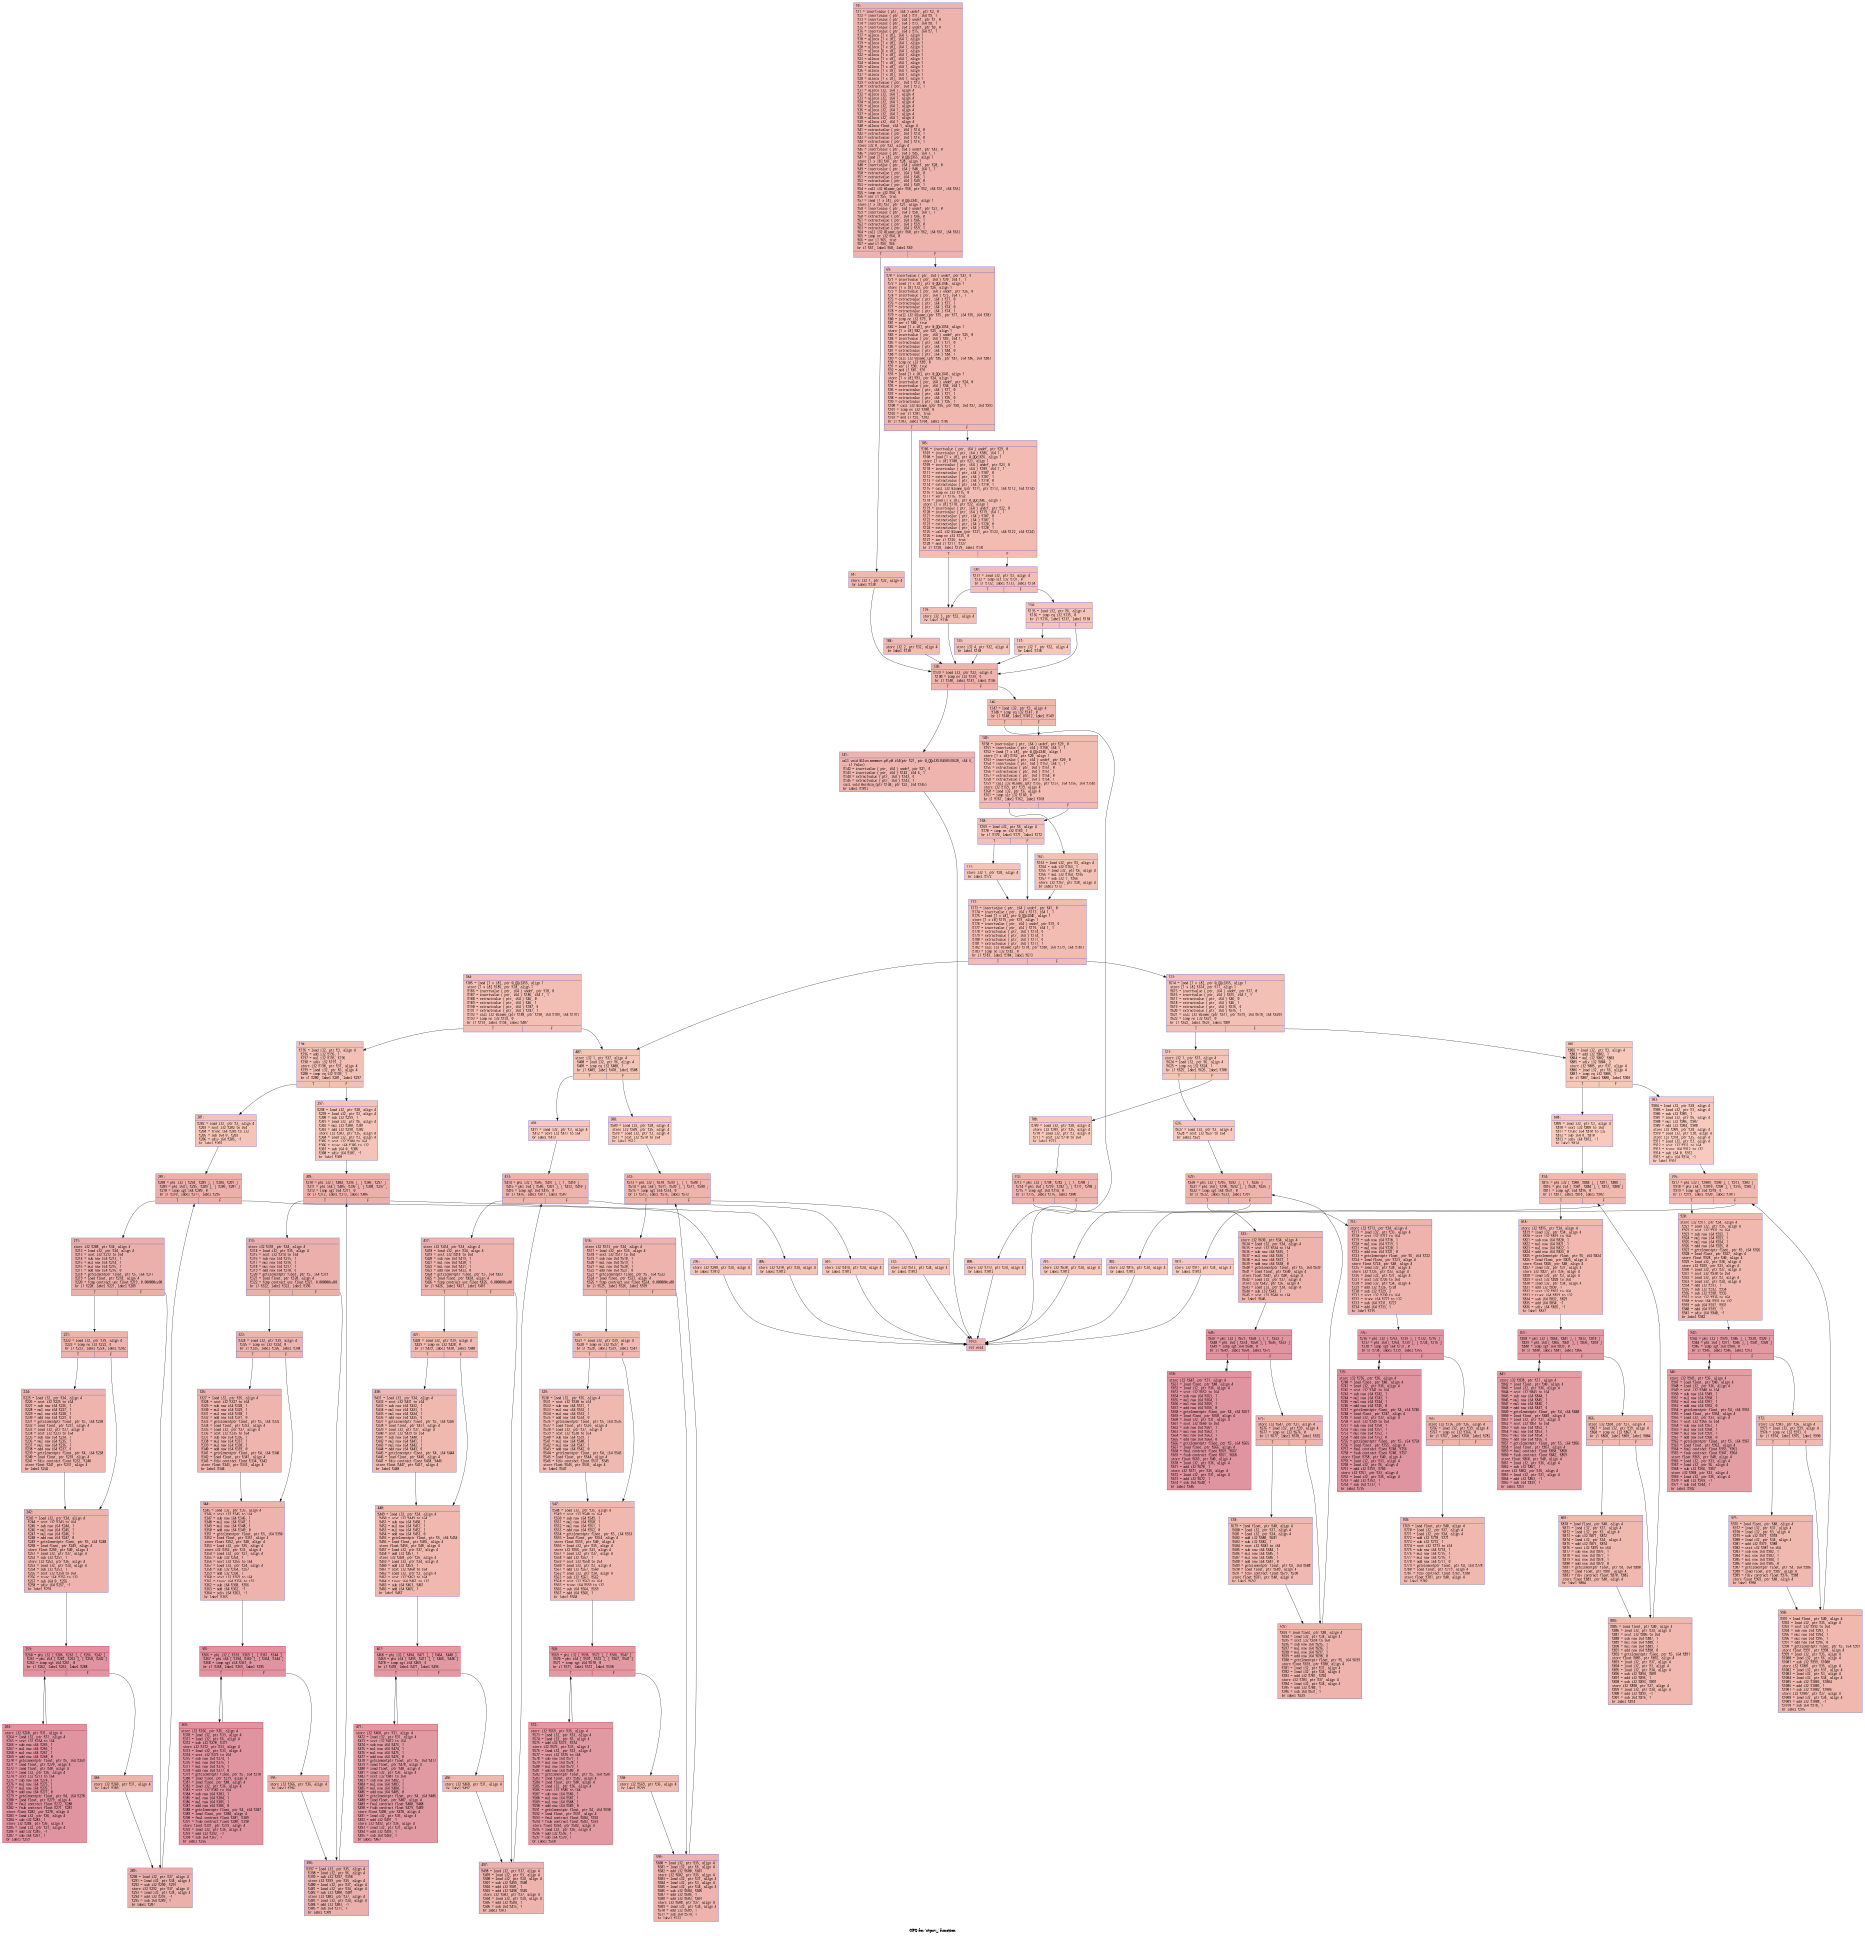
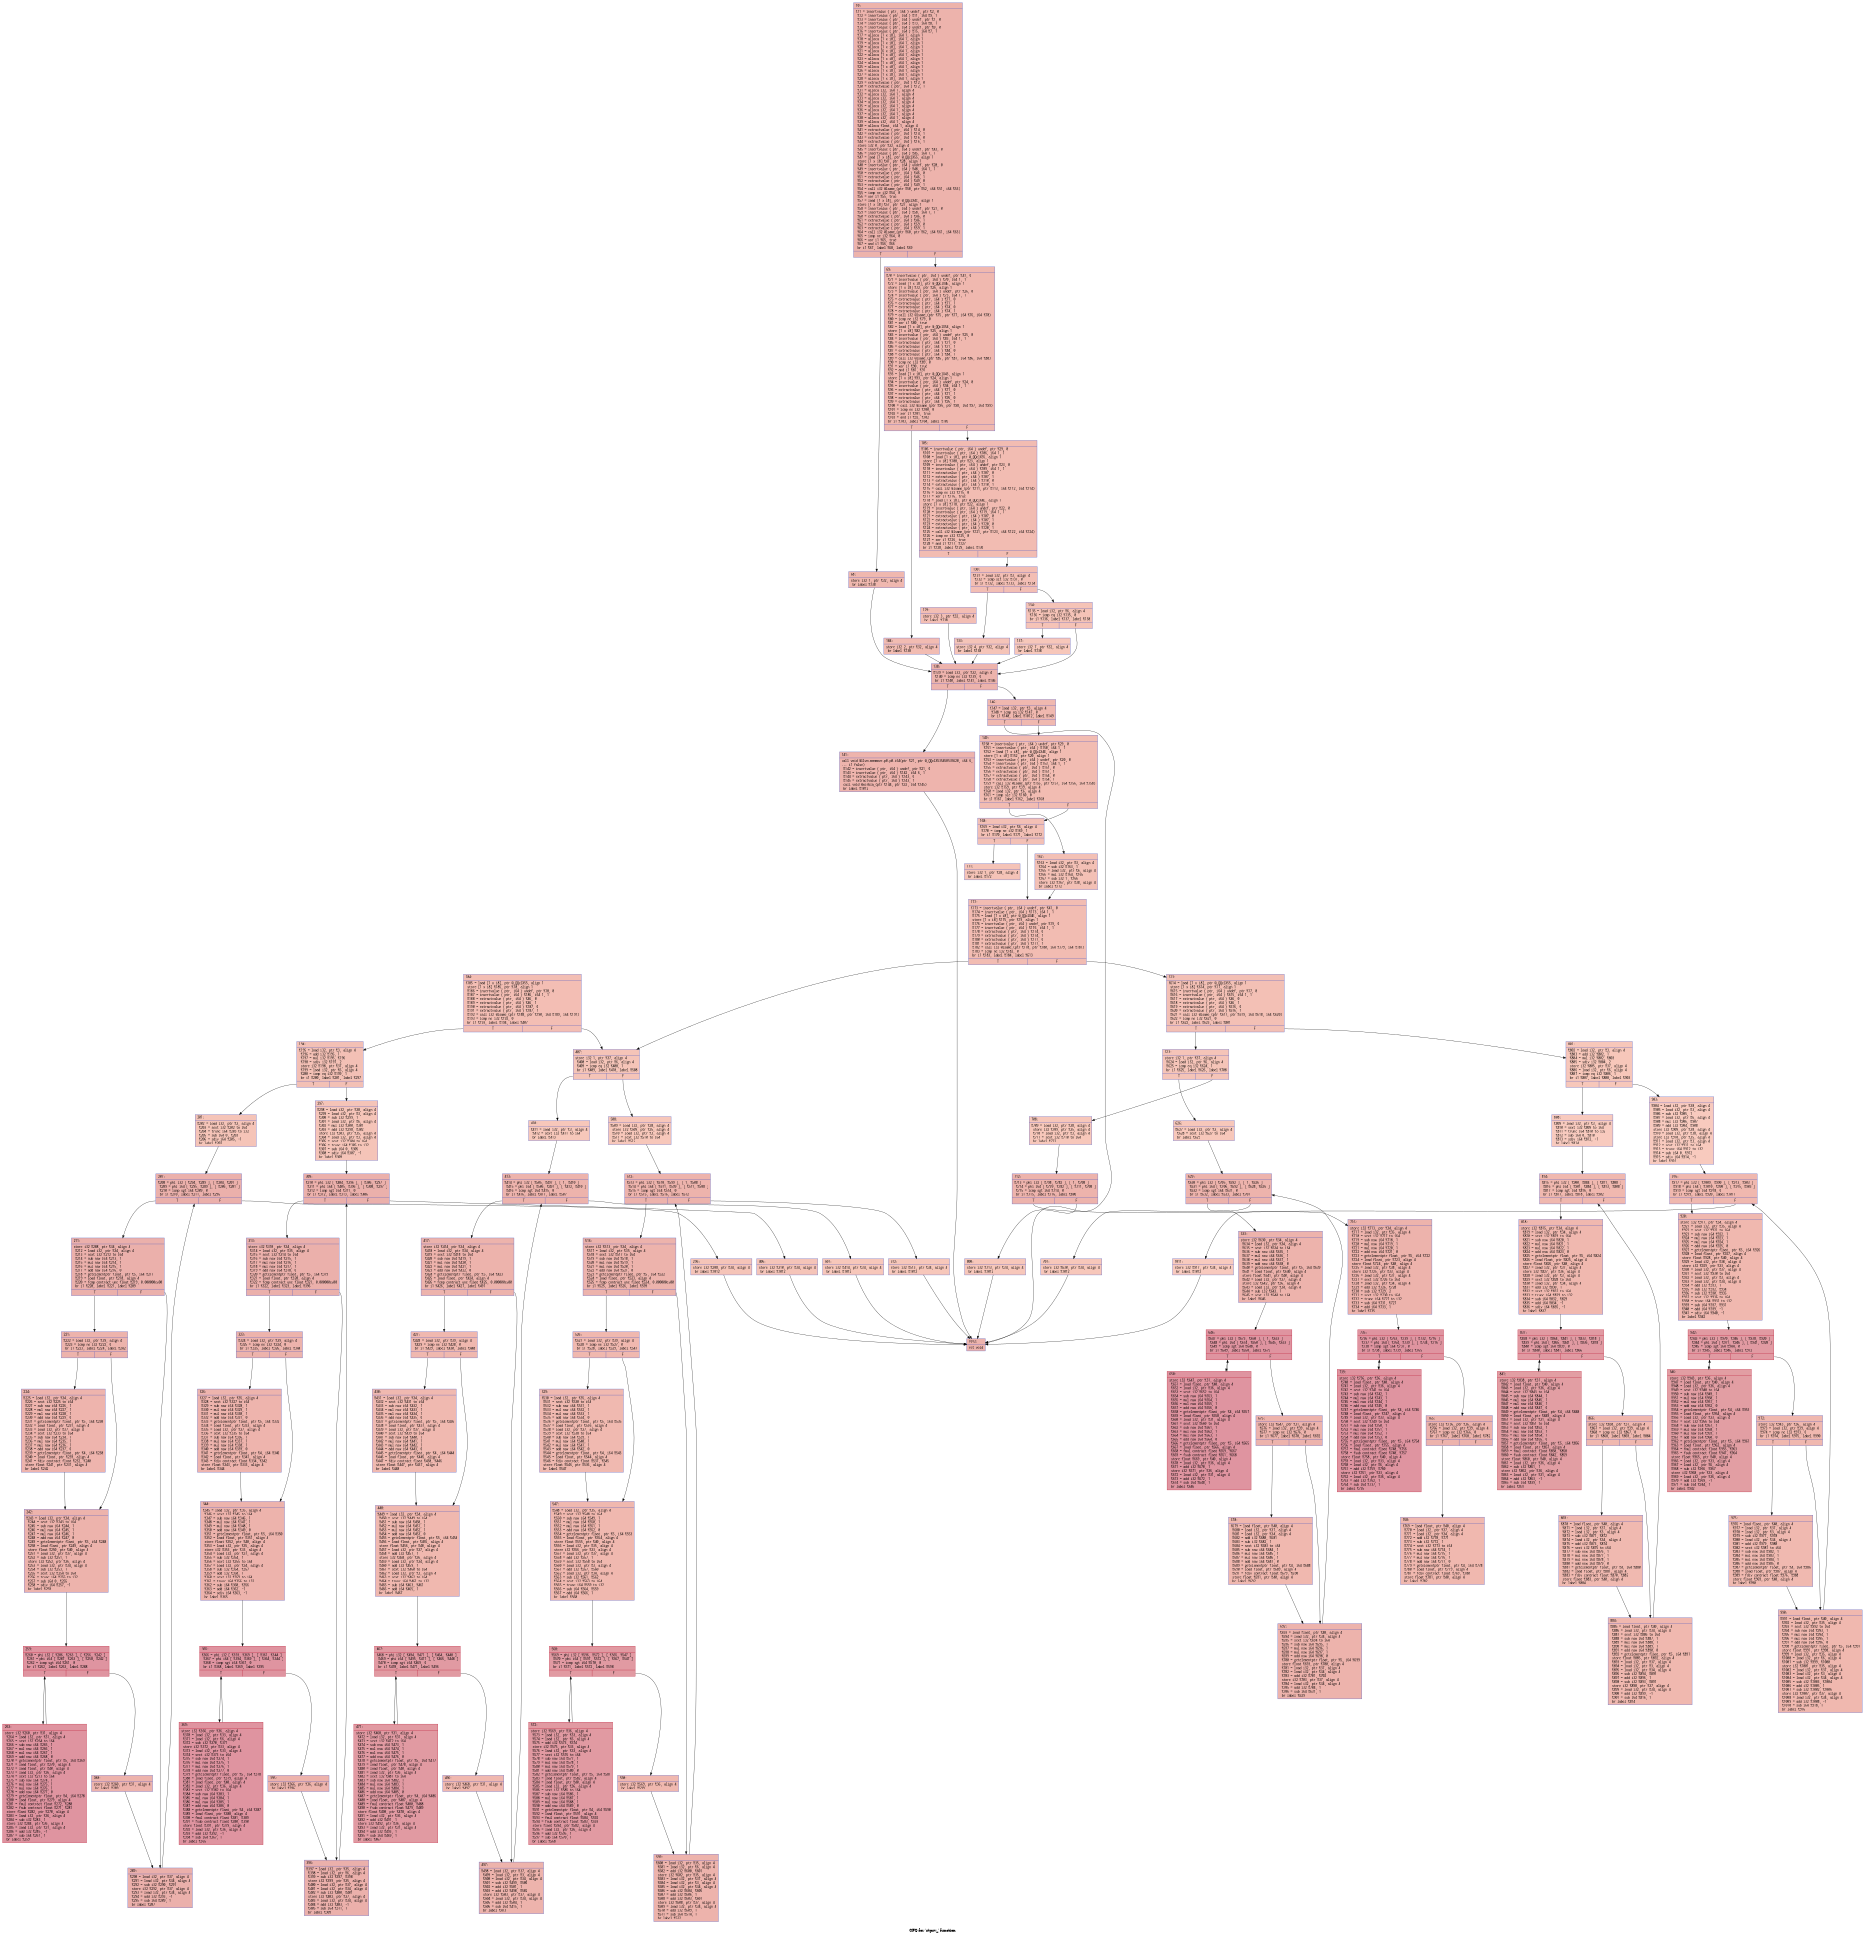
edge "105:" -> "129:": removed
edge "130:" -> "129:": now "130:" -> "133:"
edge "171:" -> "172:": removed
node "902:": removed
